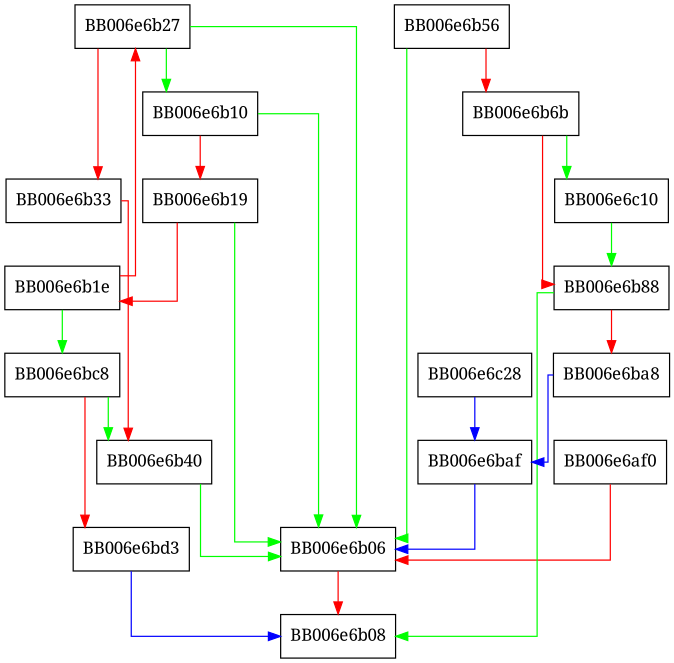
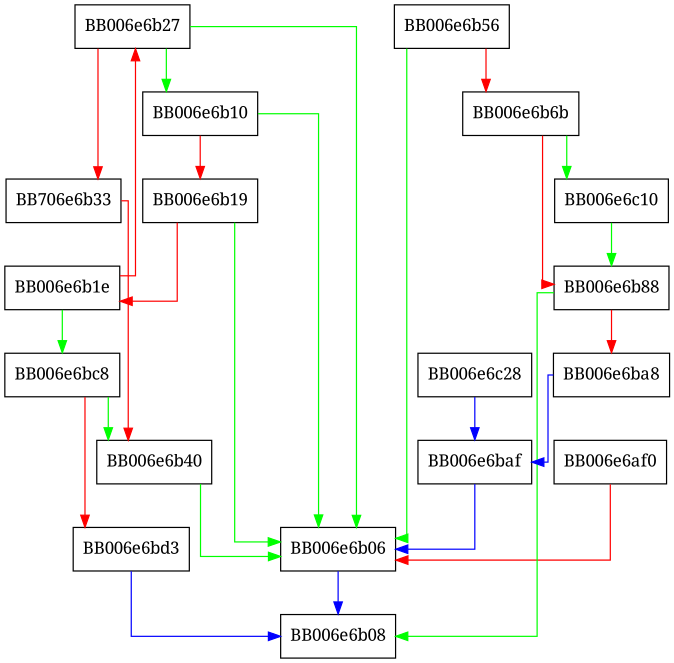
node "BB006e6b33": label "BB006e6b33" -> "BB706e6b33"
edge "BB006e6b06" -> "BB006e6b08": color red -> blue
